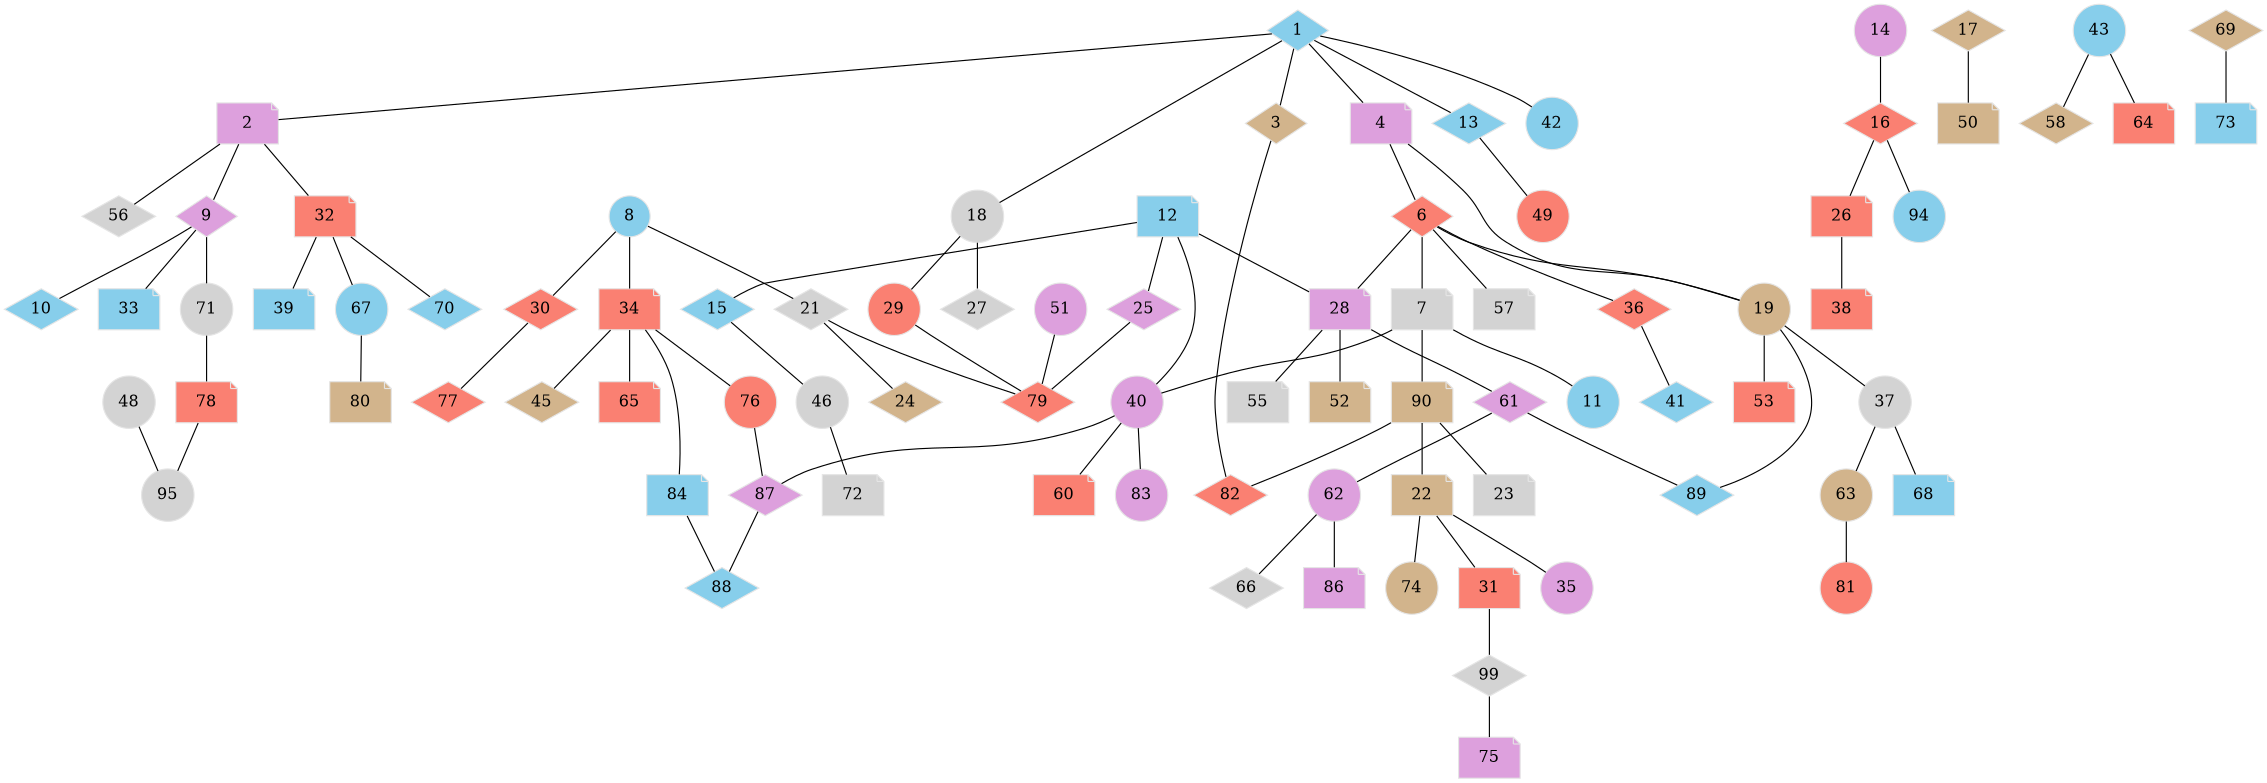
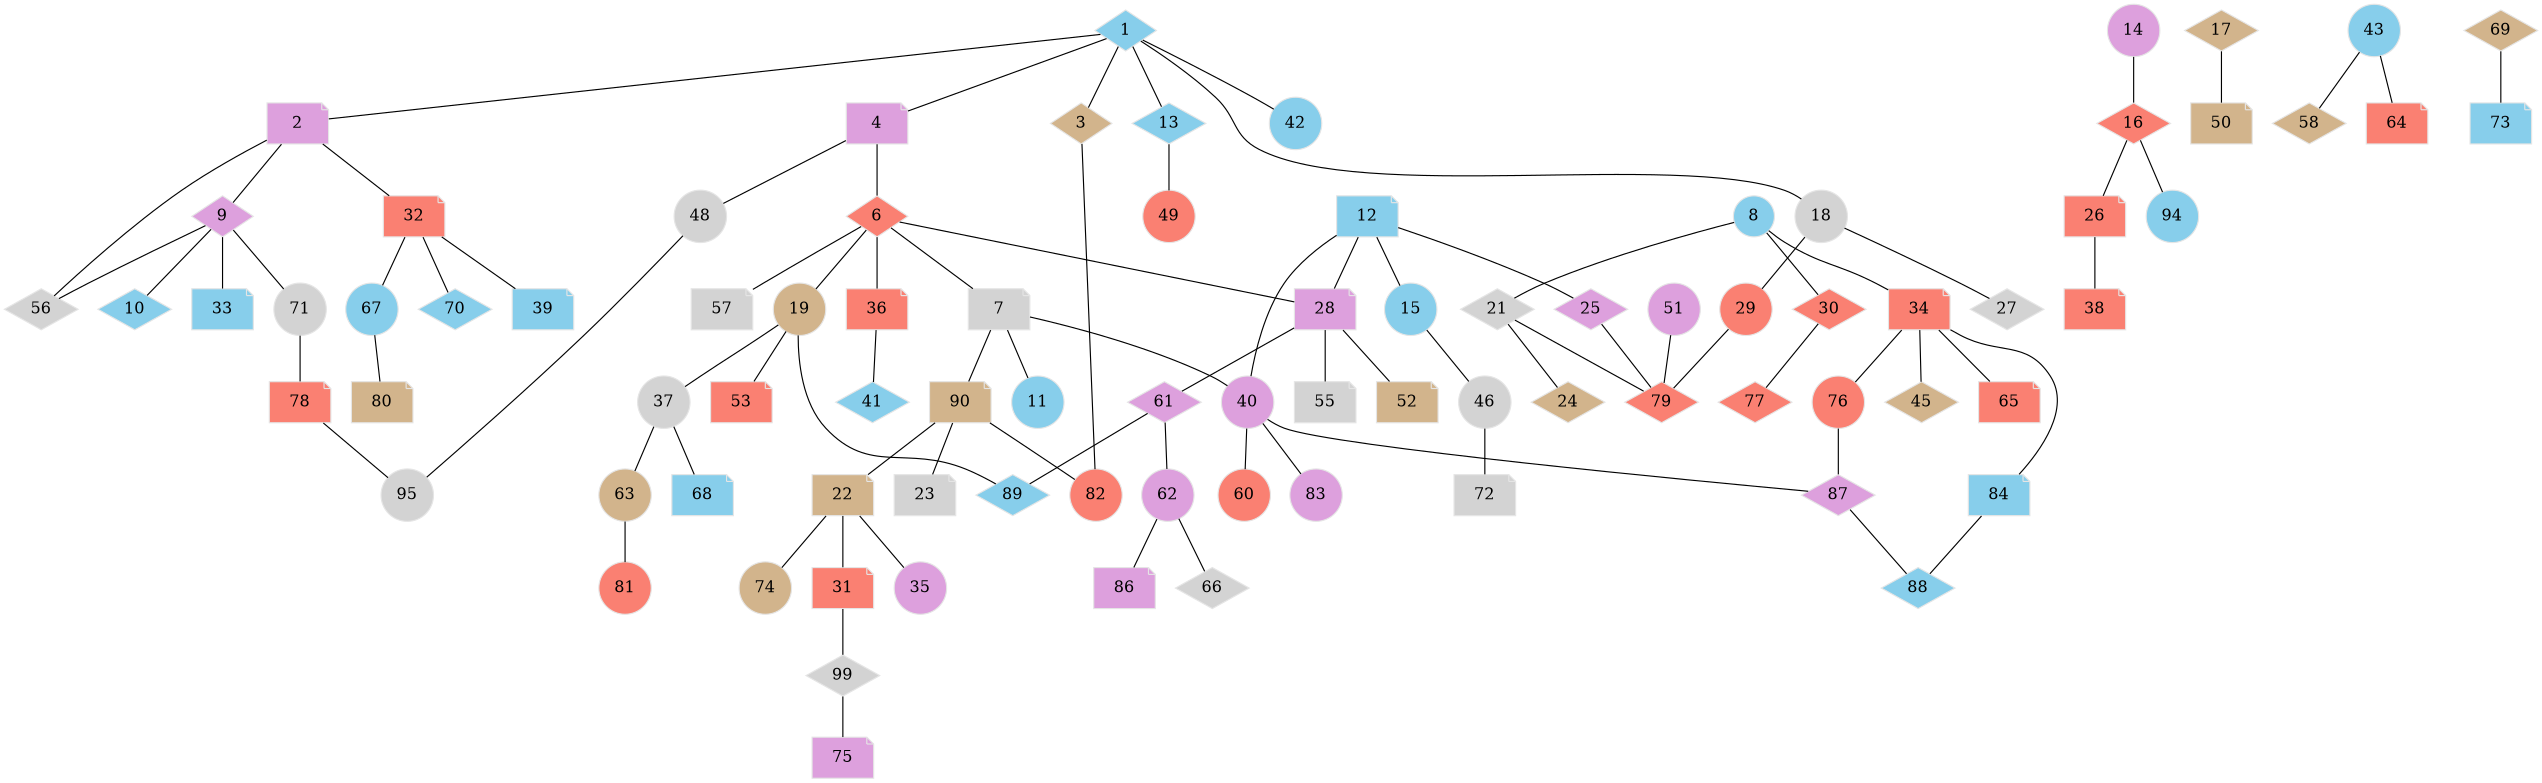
edge "4" -- "19": now "4" -- "48"
edge "9" -- "56": added
node "15": shape diamond -> circle
node "36": shape diamond -> note
node "60": shape note -> circle
node "82": shape diamond -> circle
